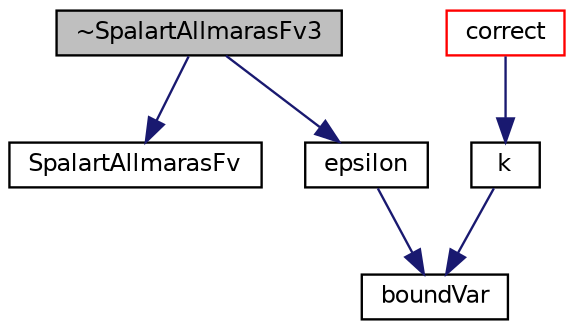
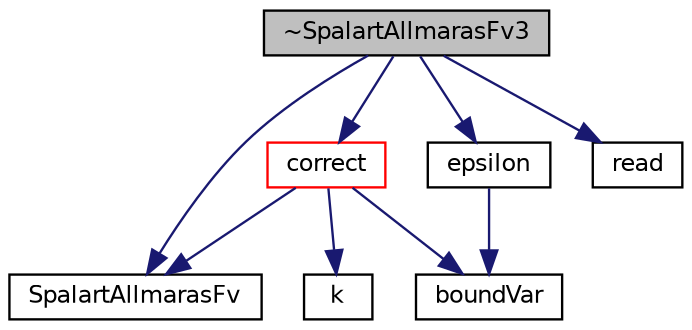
edge "~SpalartAllmarasFv3" -> "correct": added
node "read": added
edge "k" -> "boundVar": now "correct" -> "boundVar"
edge "correct" -> "SpalartAllmarasFv": added
